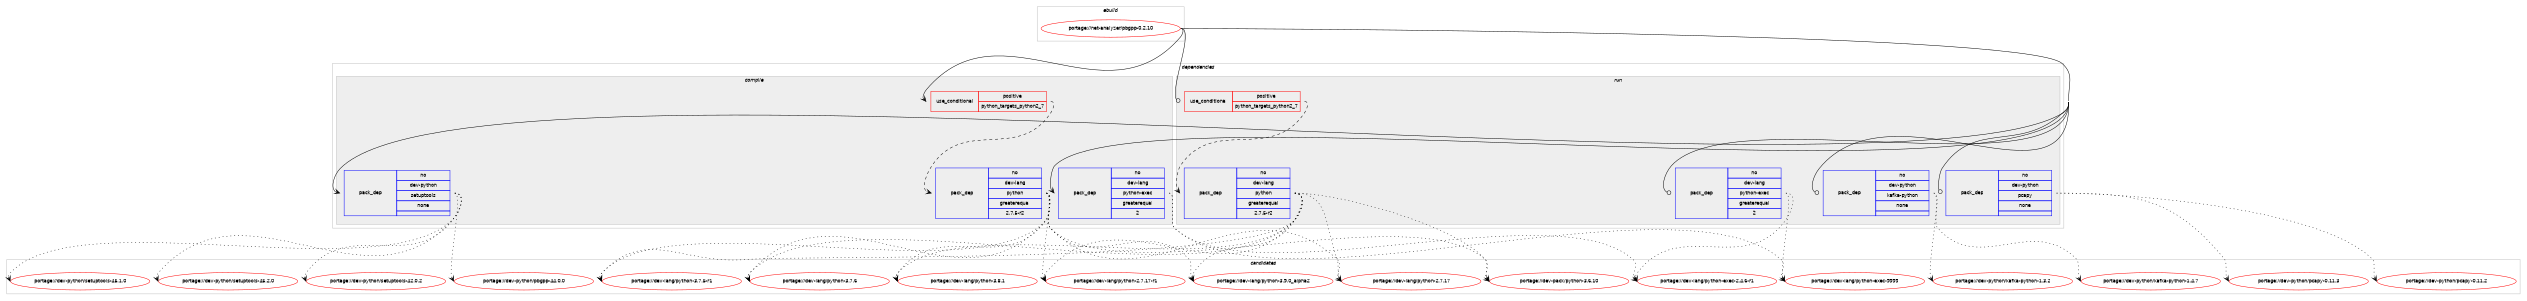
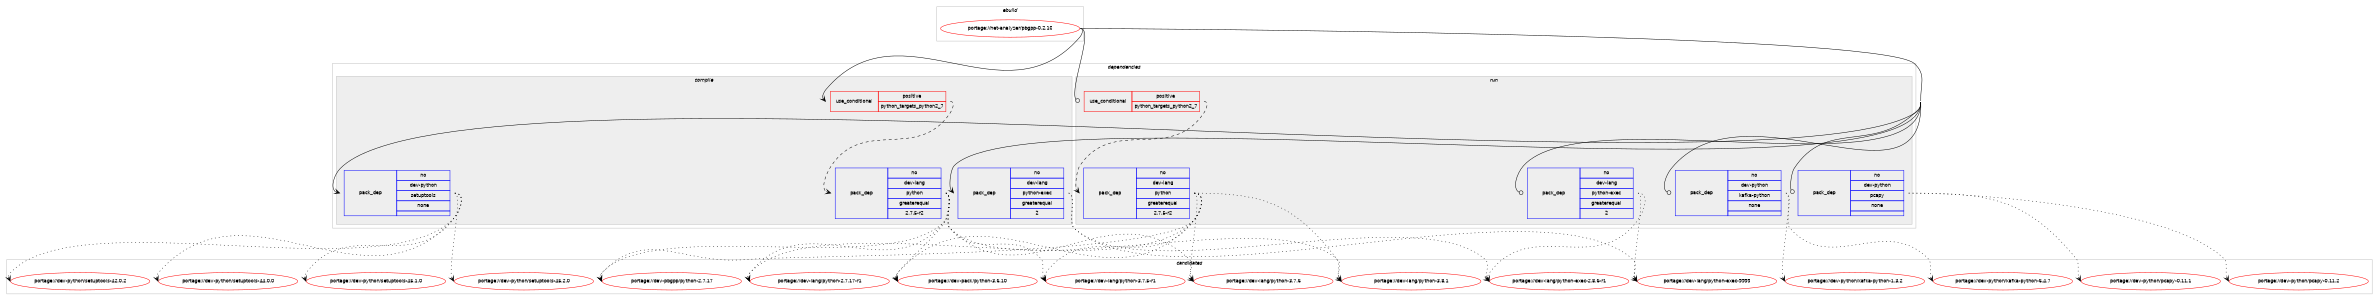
node "portage://dev-python/pbgpp-44.0.0": label "portage://dev-python/pbgpp-44.0.0" -> "portage://dev-python/setuptools-44.0.0"
node "portage://dev-lang/python-3.9.0_alpha2": removed
node "portage://dev-lang/python-2.7.17": label "portage://dev-lang/python-2.7.17" -> "portage://dev-pbgpp/python-2.7.17"
node "portage://dev-lang/python-exec-2.4.6-r1": label "portage://dev-lang/python-exec-2.4.6-r1" -> "portage://dev-lang/python-exec-2.8.6-r1"
node "portage://dev-python/kafka-python-1.4.7": label "portage://dev-python/kafka-python-1.4.7" -> "portage://dev-python/kafka-python-6.4.7"
node "portage://dev-python/pcapy-0.11.3": label "portage://dev-python/pcapy-0.11.3" -> "portage://dev-python/pcapy-0.11.1"
